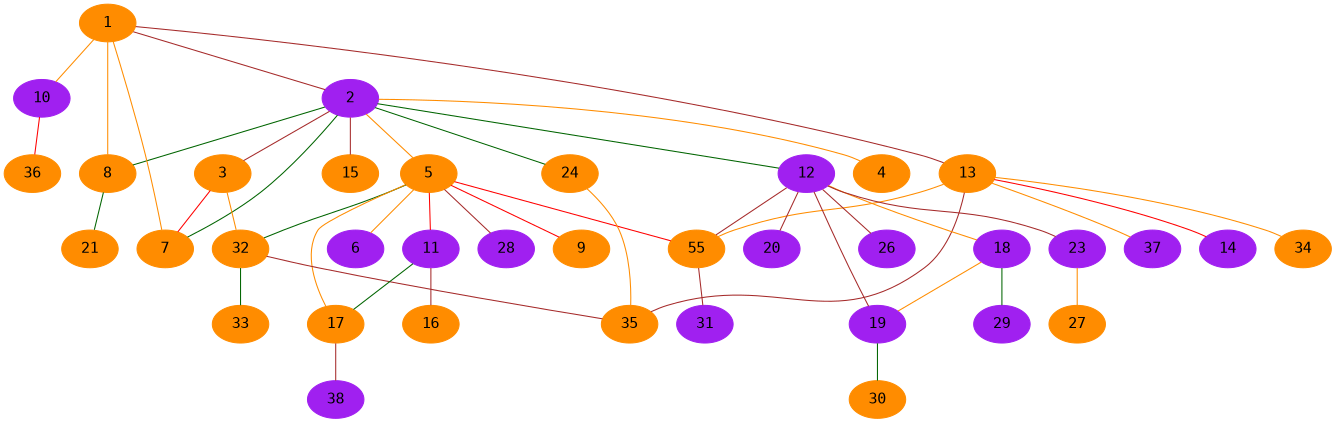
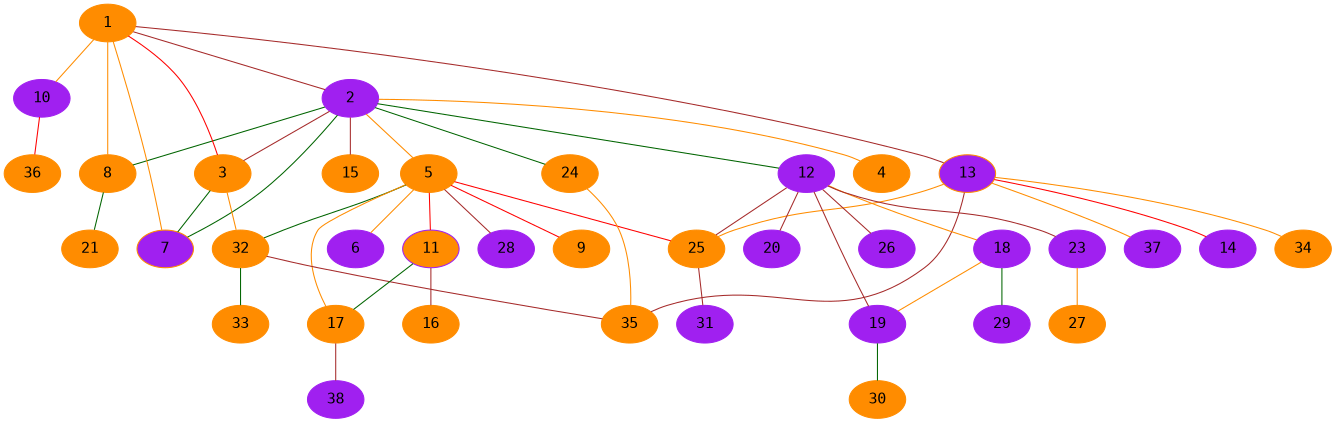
edge "1" -- "3": added
node "13": fillcolor darkorange -> purple
edge "3" -- "7": color red -> darkgreen
node "7": fillcolor darkorange -> purple
node "11": fillcolor purple -> darkorange
node "55": label "55" -> "25"
